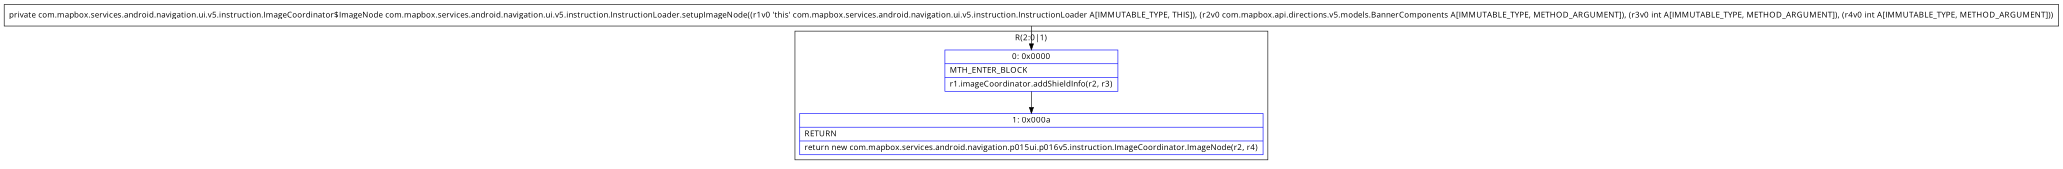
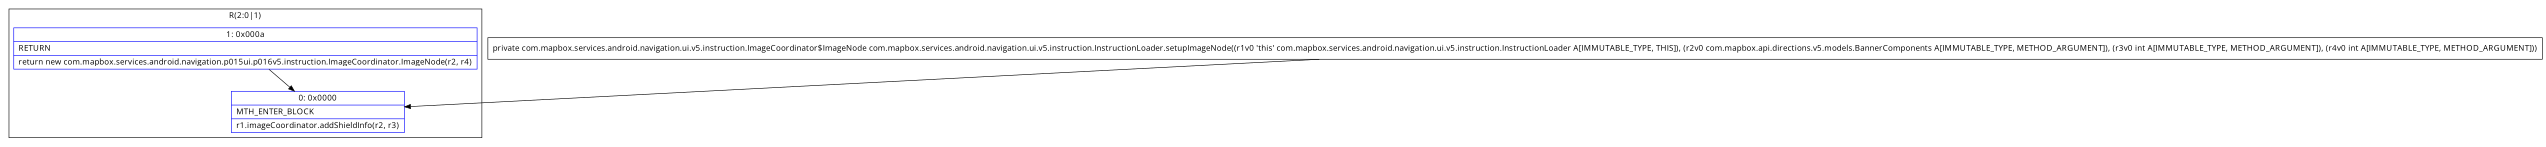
edge "0: 0x0000" -> "1: 0x000a": reversed
